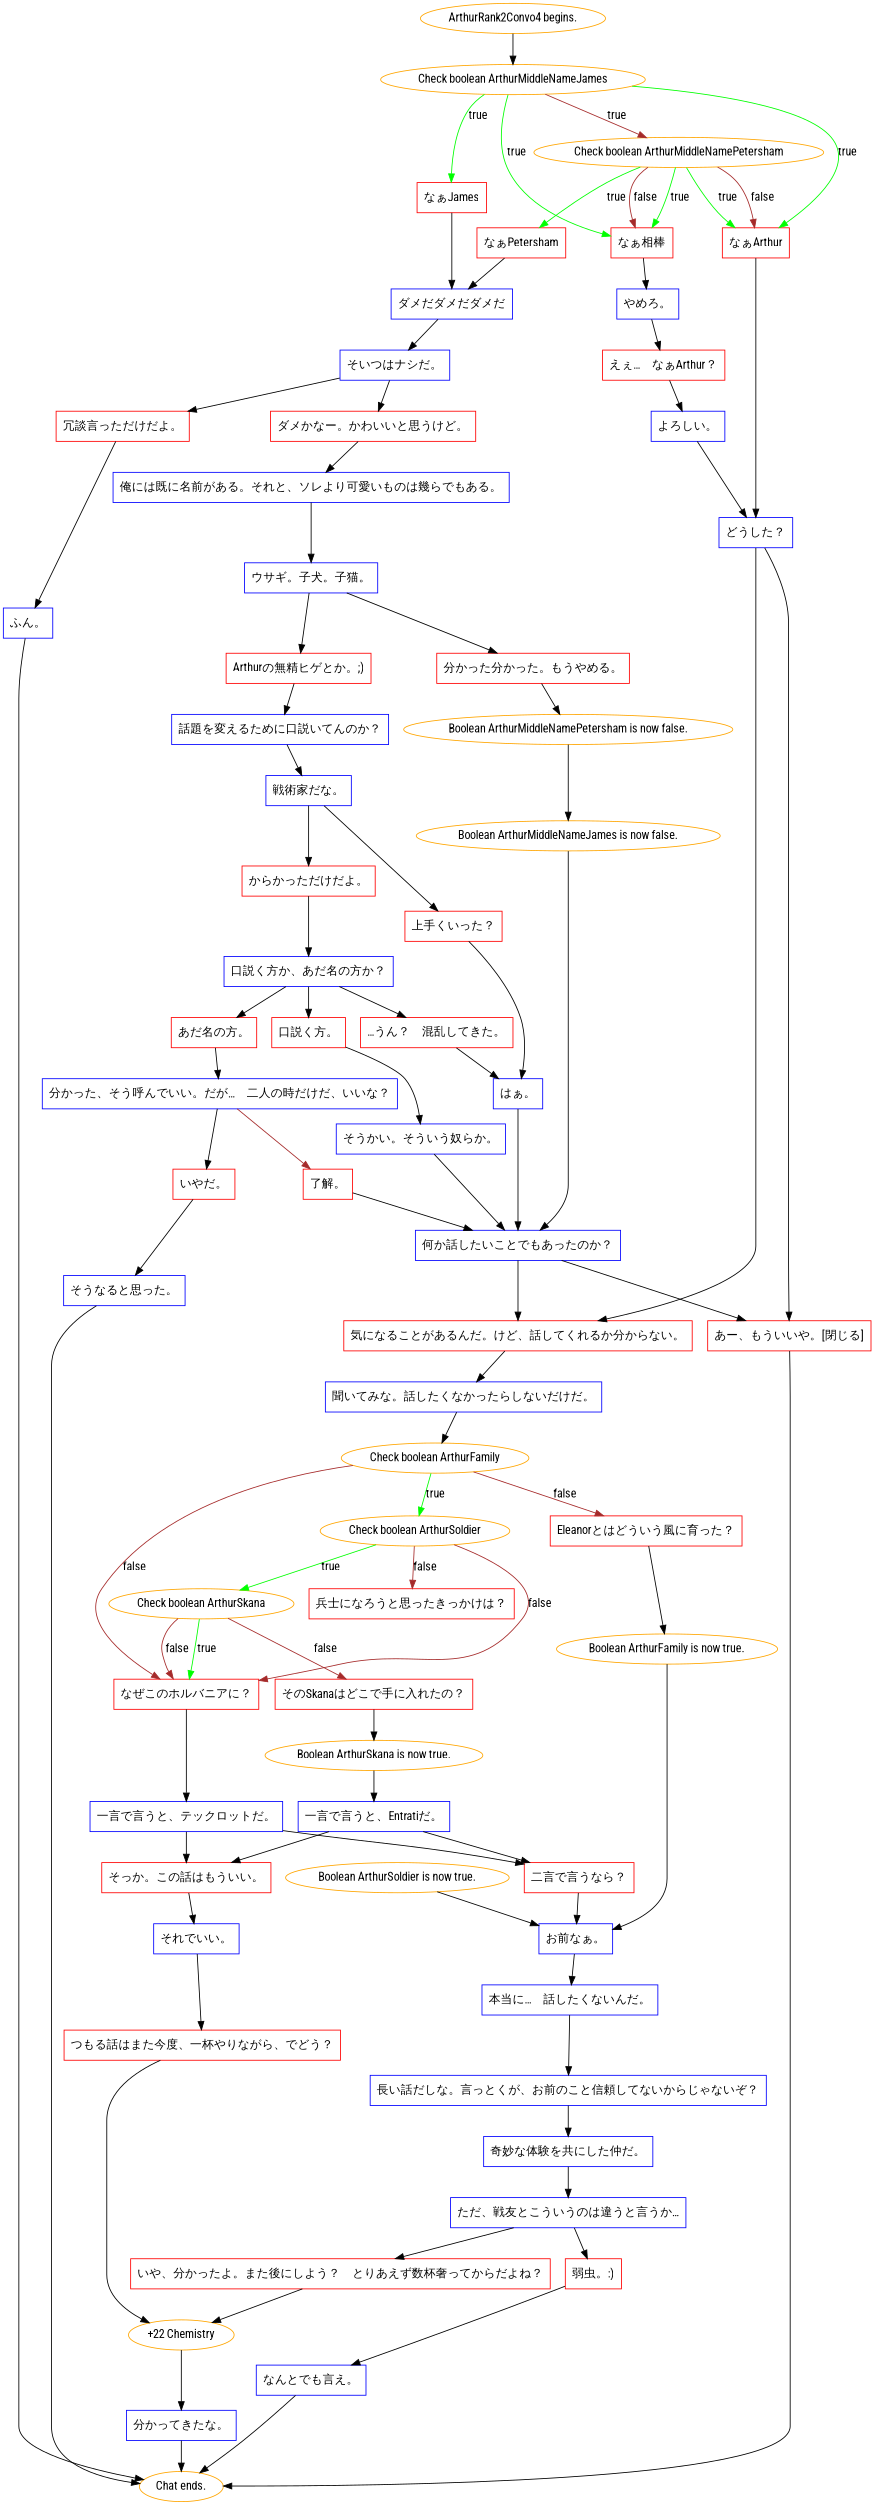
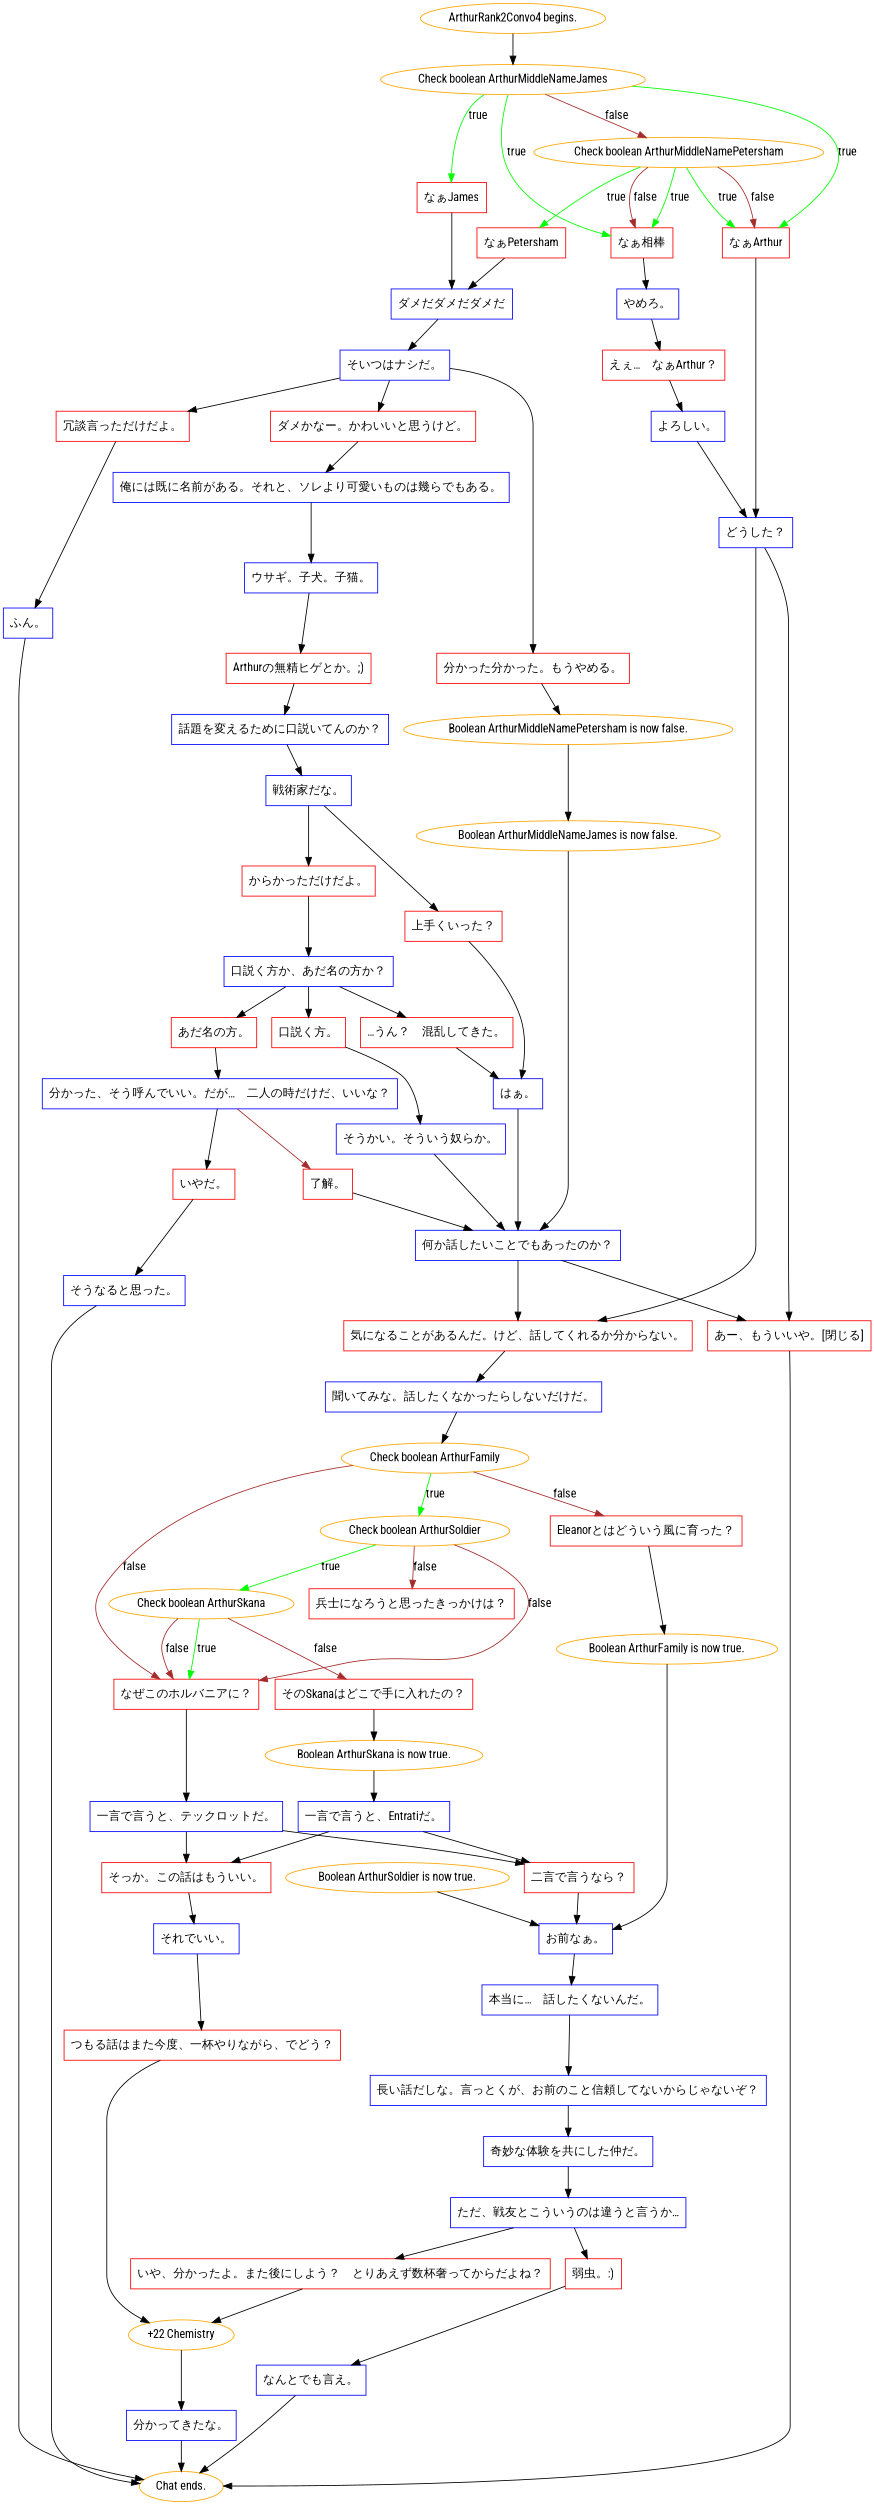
edge "Check boolean ArthurMiddleNameJames" -> "Check boolean ArthurMiddleNamePetersham": label "true" -> "false"
edge "ウサギ。子犬。子猫。" -> "分かった分かった。もうやめる。": now "そいつはナシだ。" -> "分かった分かった。もうやめる。"
